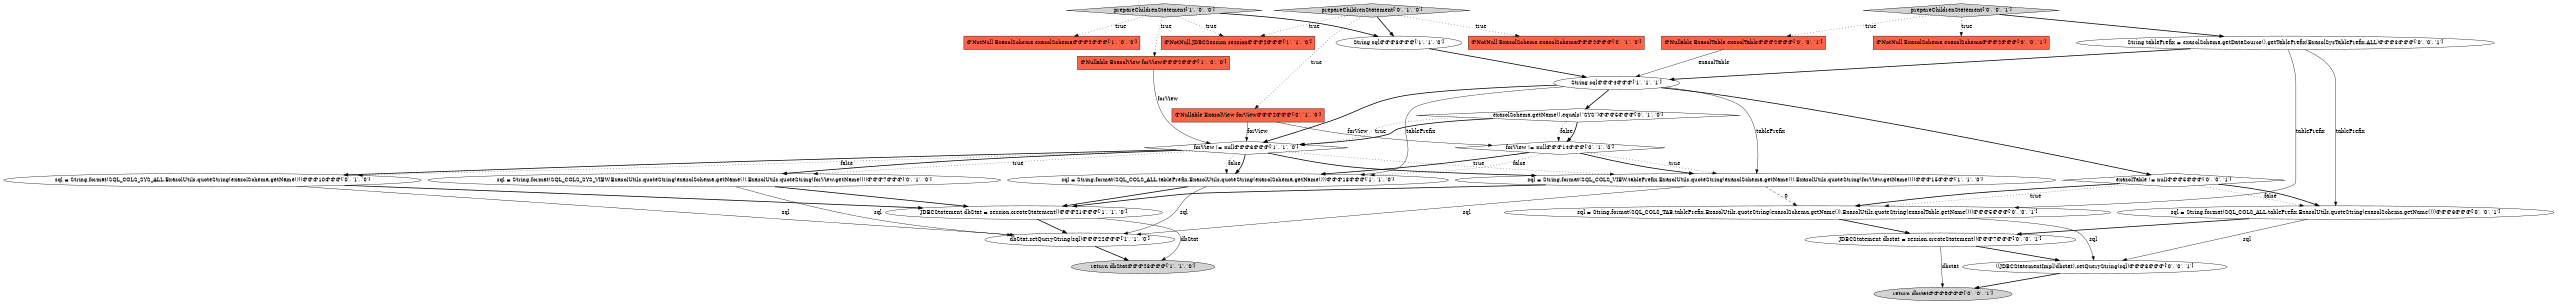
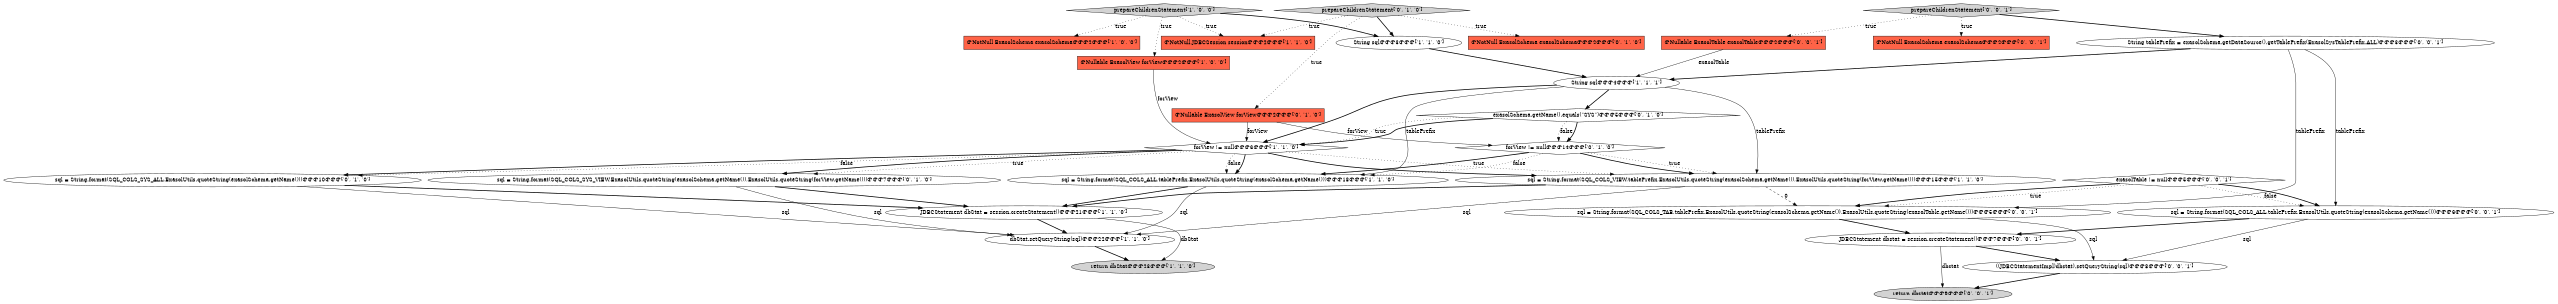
edge "String sql@@@4@@@['1', '1', '1']" -> "exasolTable != null@@@5@@@['0', '0', '1']": removed
